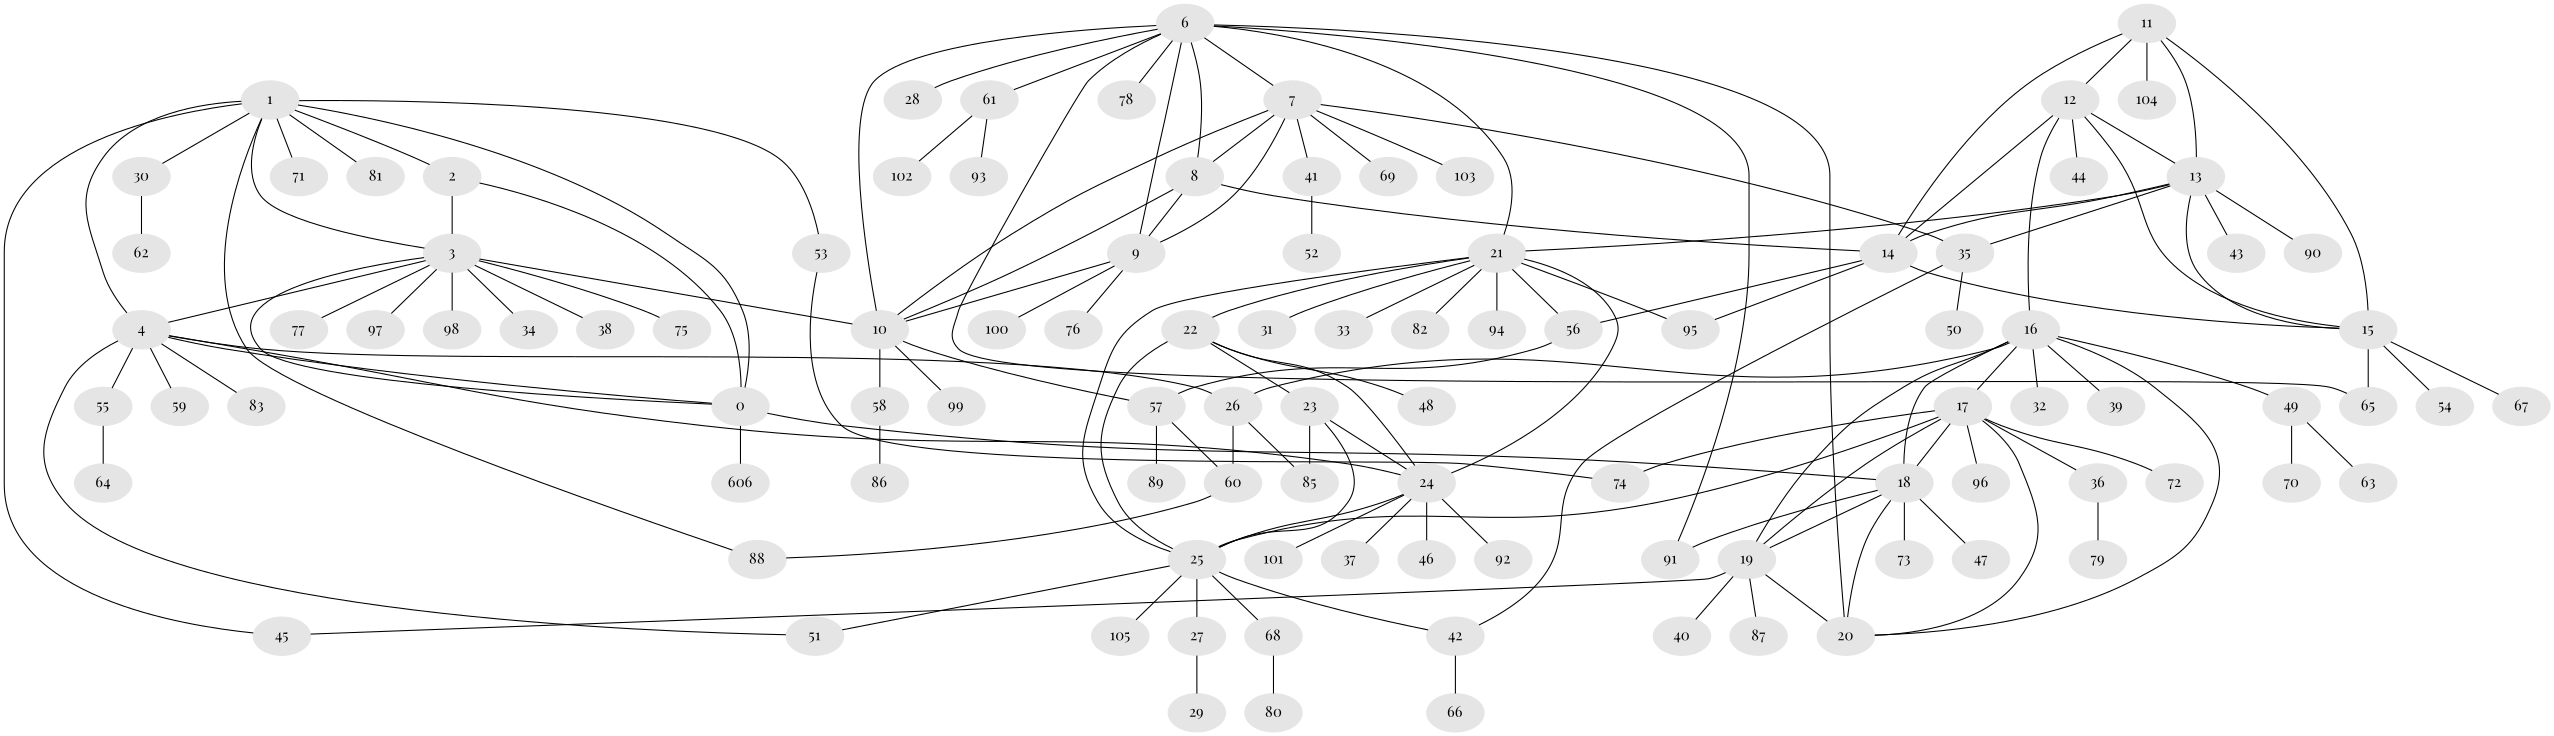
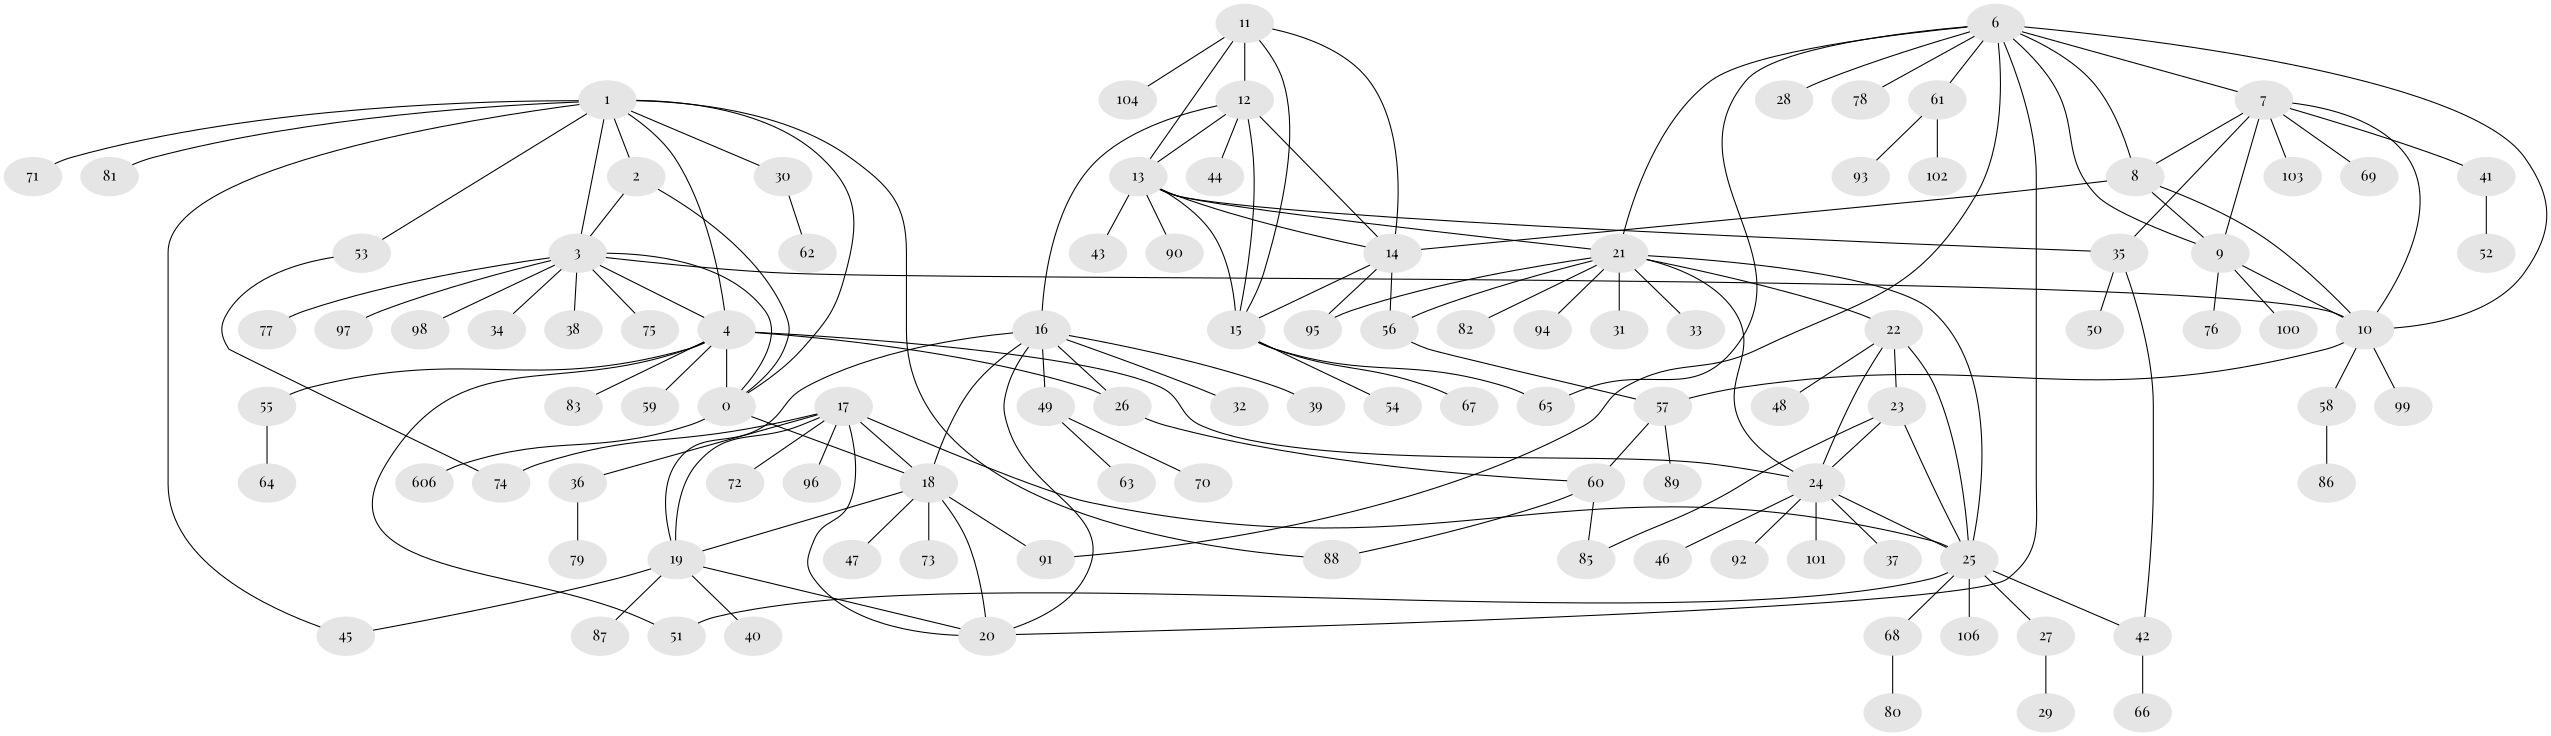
edge "16" -- "17": removed
edge "26" -- "85": now "60" -- "85"
node "105": label "105" -> "106"
